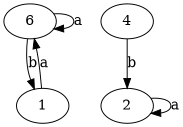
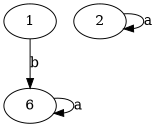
node "4": removed
edge "6" -> "1": removed, label "b"
edge "1" -> "6": label "a" -> "b"
